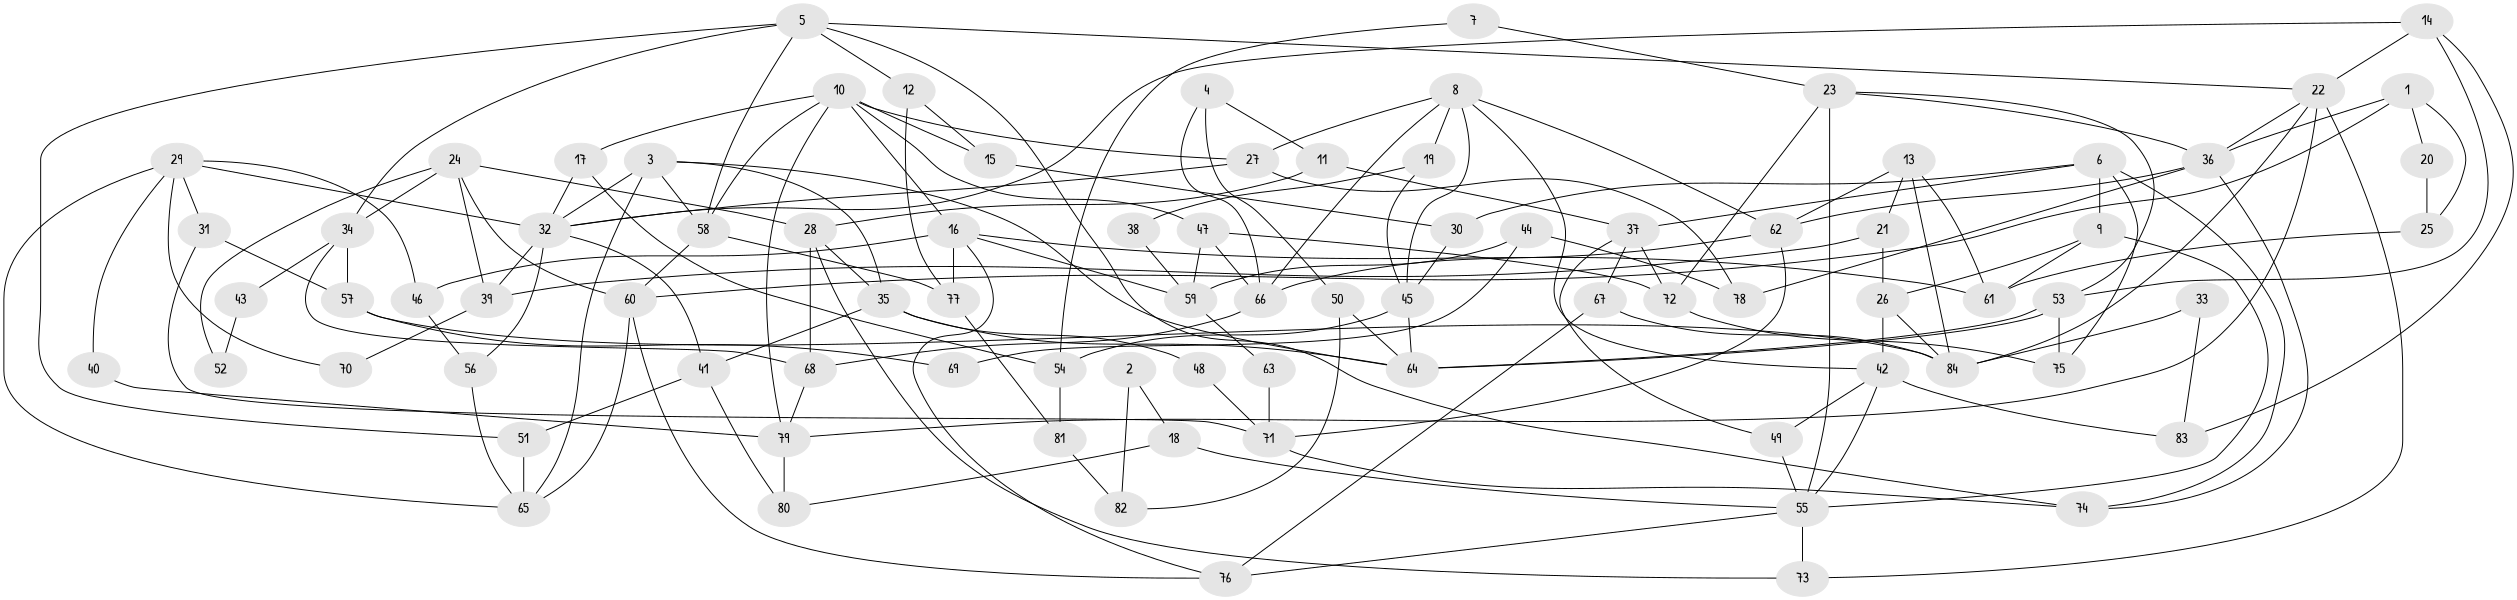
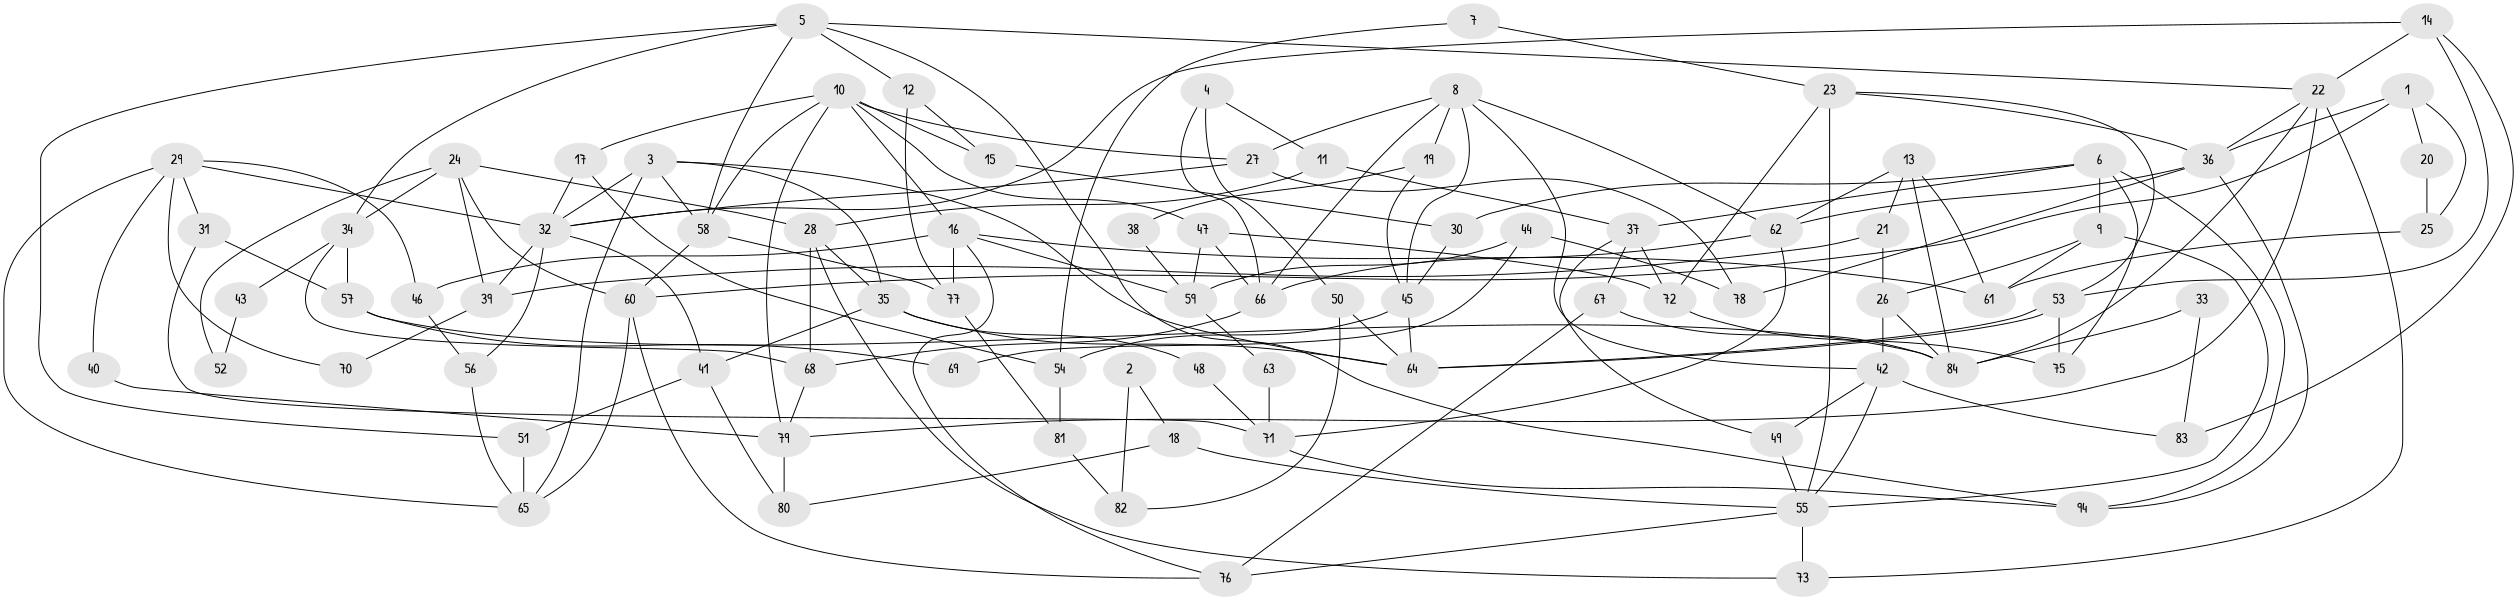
node "74": label "74" -> "94"
